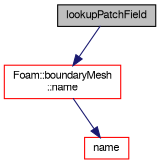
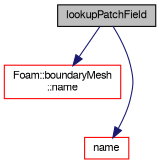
edge "Foam::boundaryMesh ::name" -> "name": now "lookupPatchField" -> "name"
